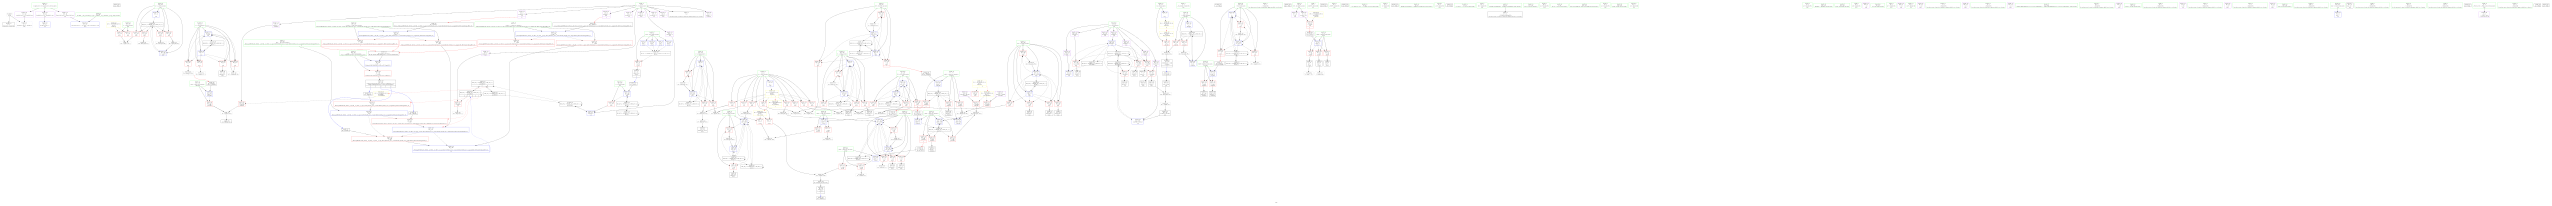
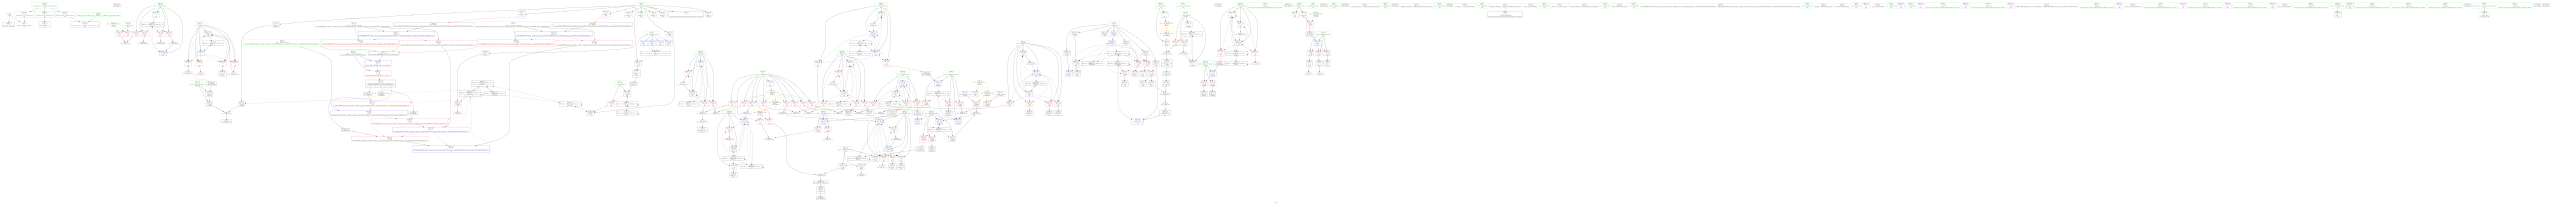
node "NodeID: 66": added
